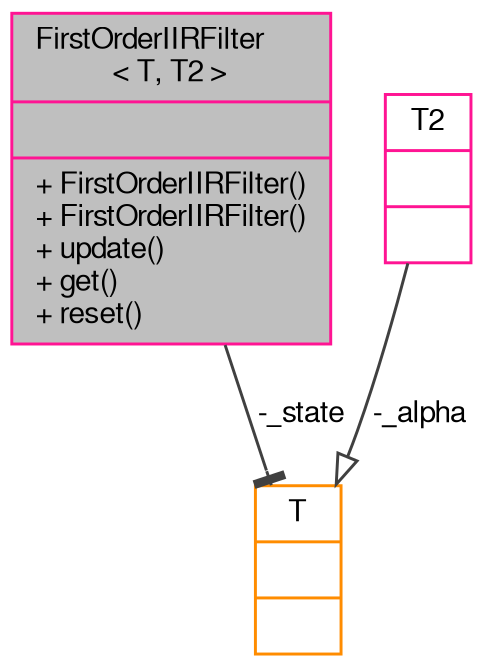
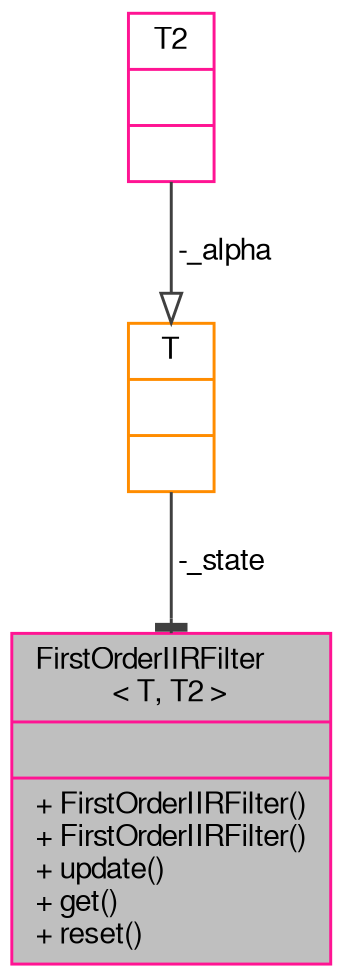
edge "FirstOrderIIRFilter" -> "T": reversed
